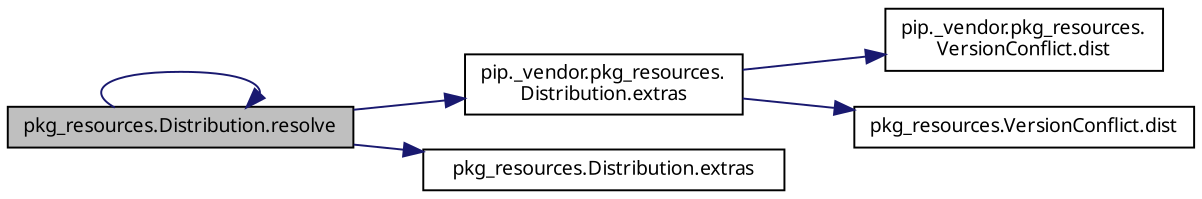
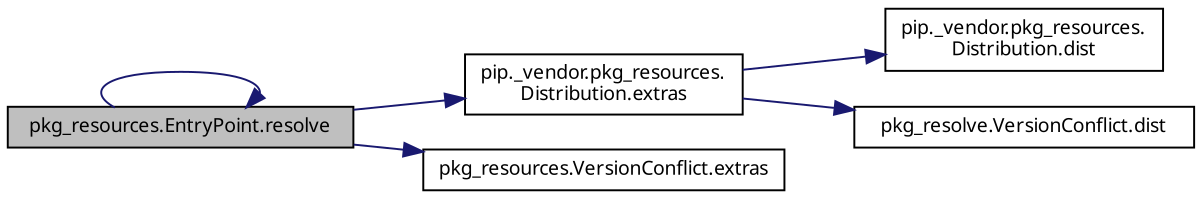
node "pip._vendor.pkg_resources. VersionConflict.dist": label "pip._vendor.pkg_resources. VersionConflict.dist" -> "pip._vendor.pkg_resources. Distribution.dist"
node "pkg_resources.Distribution.resolve": label "pkg_resources.Distribution.resolve" -> "pkg_resources.EntryPoint.resolve"
node "pkg_resources.VersionConflict.dist": label "pkg_resources.VersionConflict.dist" -> "pkg_resolve.VersionConflict.dist"
node "pkg_resources.Distribution.extras": label "pkg_resources.Distribution.extras" -> "pkg_resources.VersionConflict.extras"
